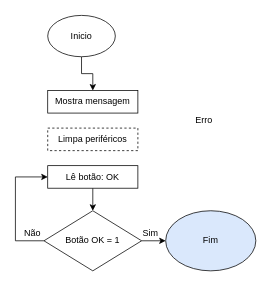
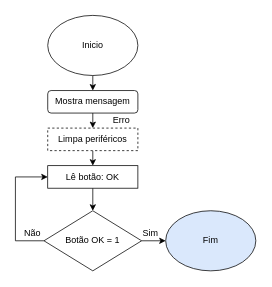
node "Inicio": size 68x41 -> 90x60
node "Mostra mensagem": shape rectangle -> rounded rectangle
edge "Mostra mensagem" -> "Limpa periféricos": added
node "Erro": moved (205, 120) -> (123, 120)
edge "Limpa periféricos" -> "Lê botão: OK": added
